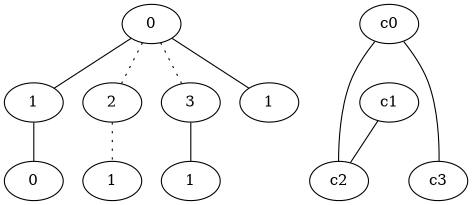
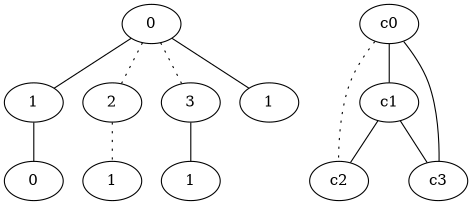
edge "c0" -- "c1": added
edge "c0" -- "c2": style solid -> dotted
edge "c1" -- "c3": added
